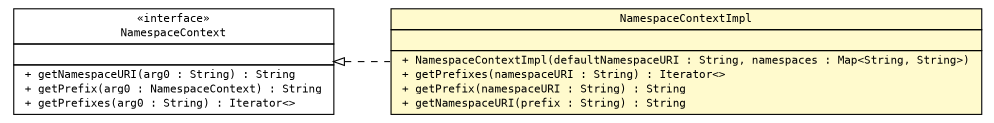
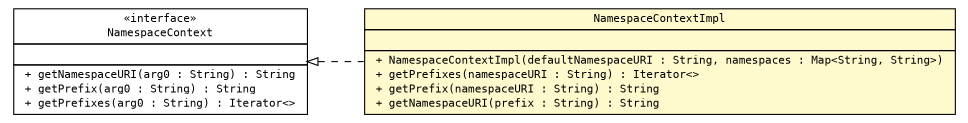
node "NamespaceContext": text "+ getPrefix(arg0 : NamespaceContext) : String" -> "+ getPrefix(arg0 : String) : String"
